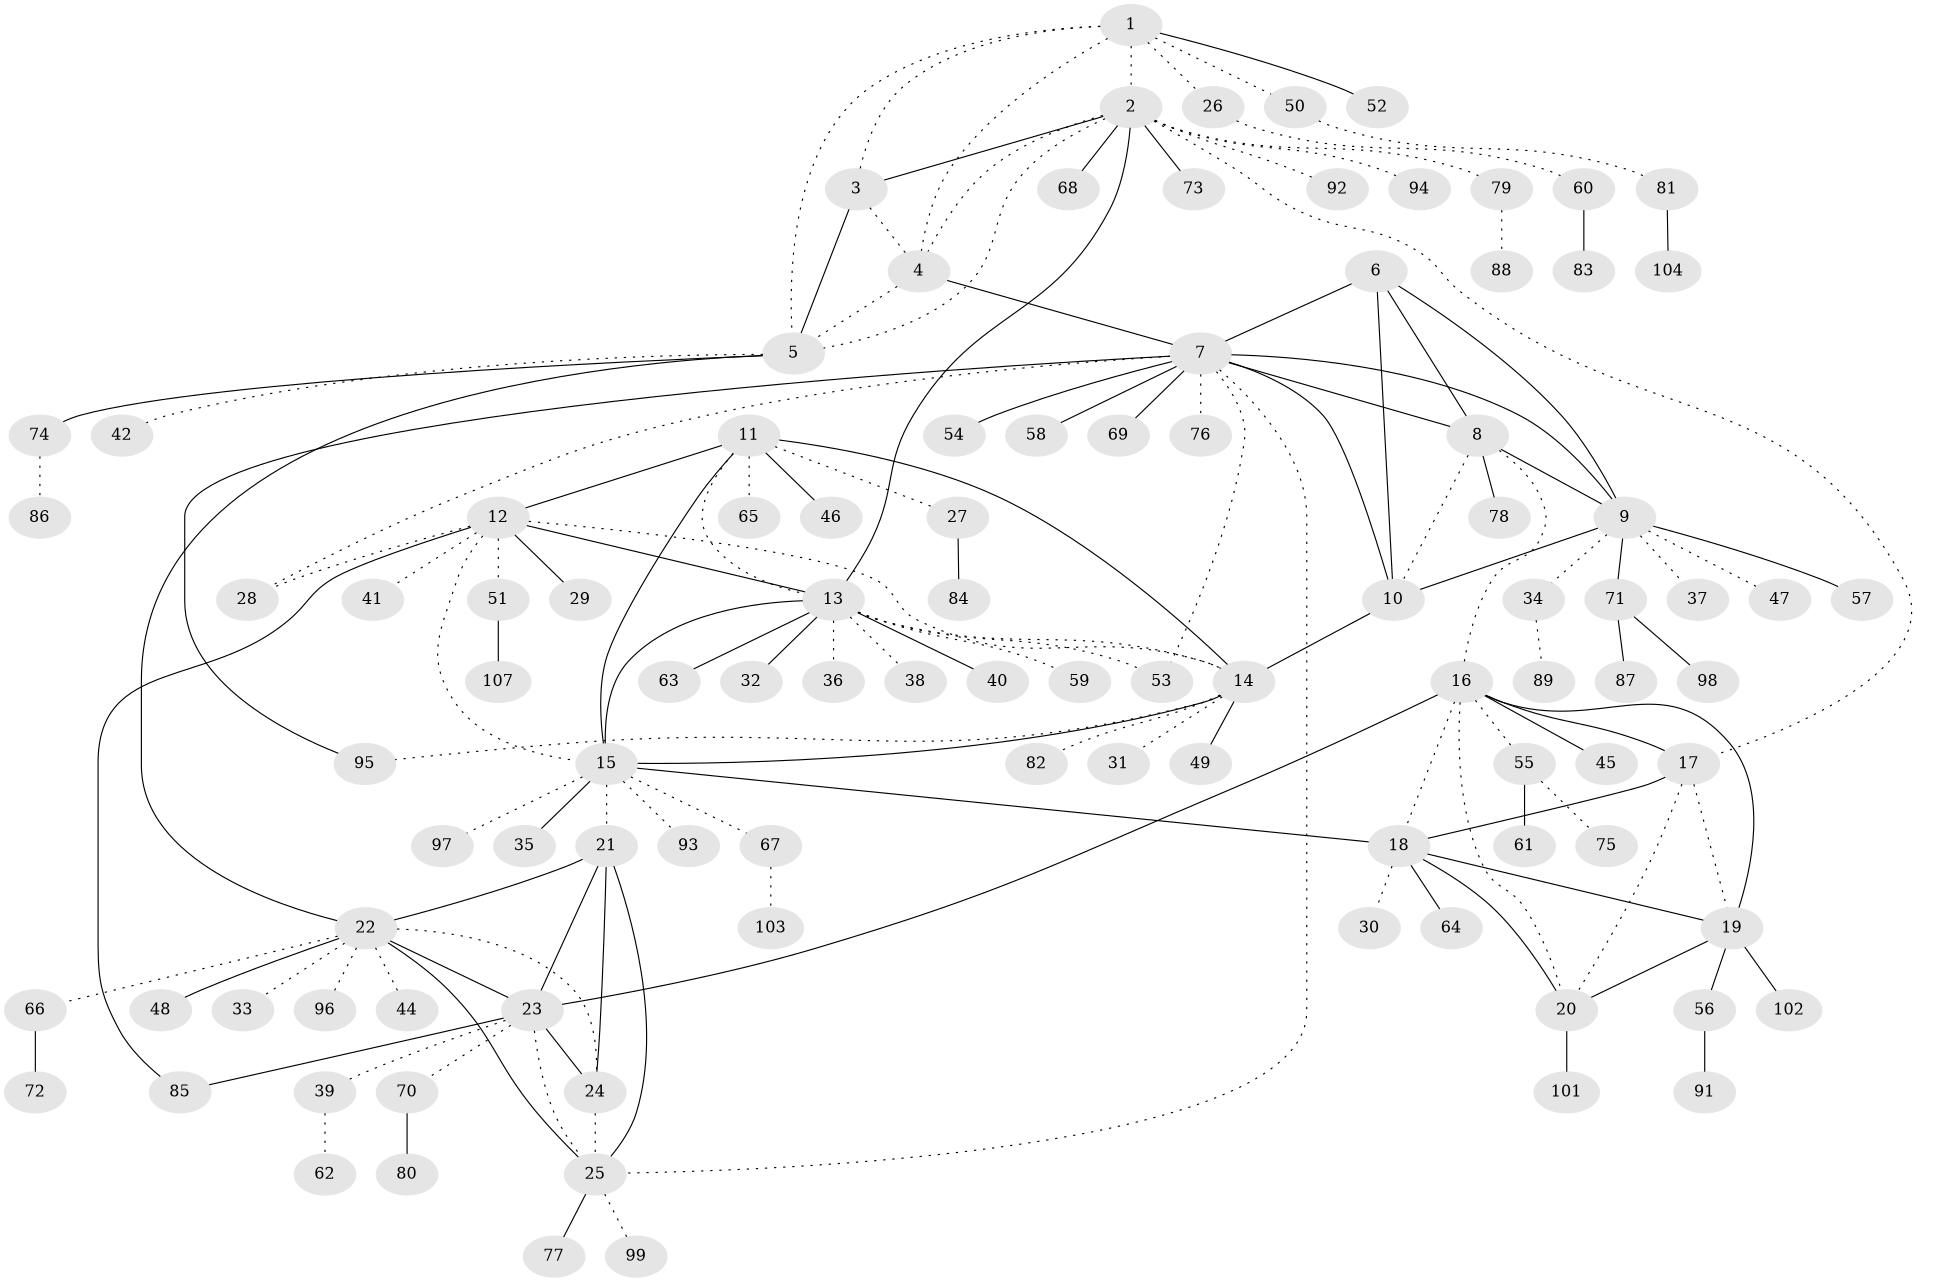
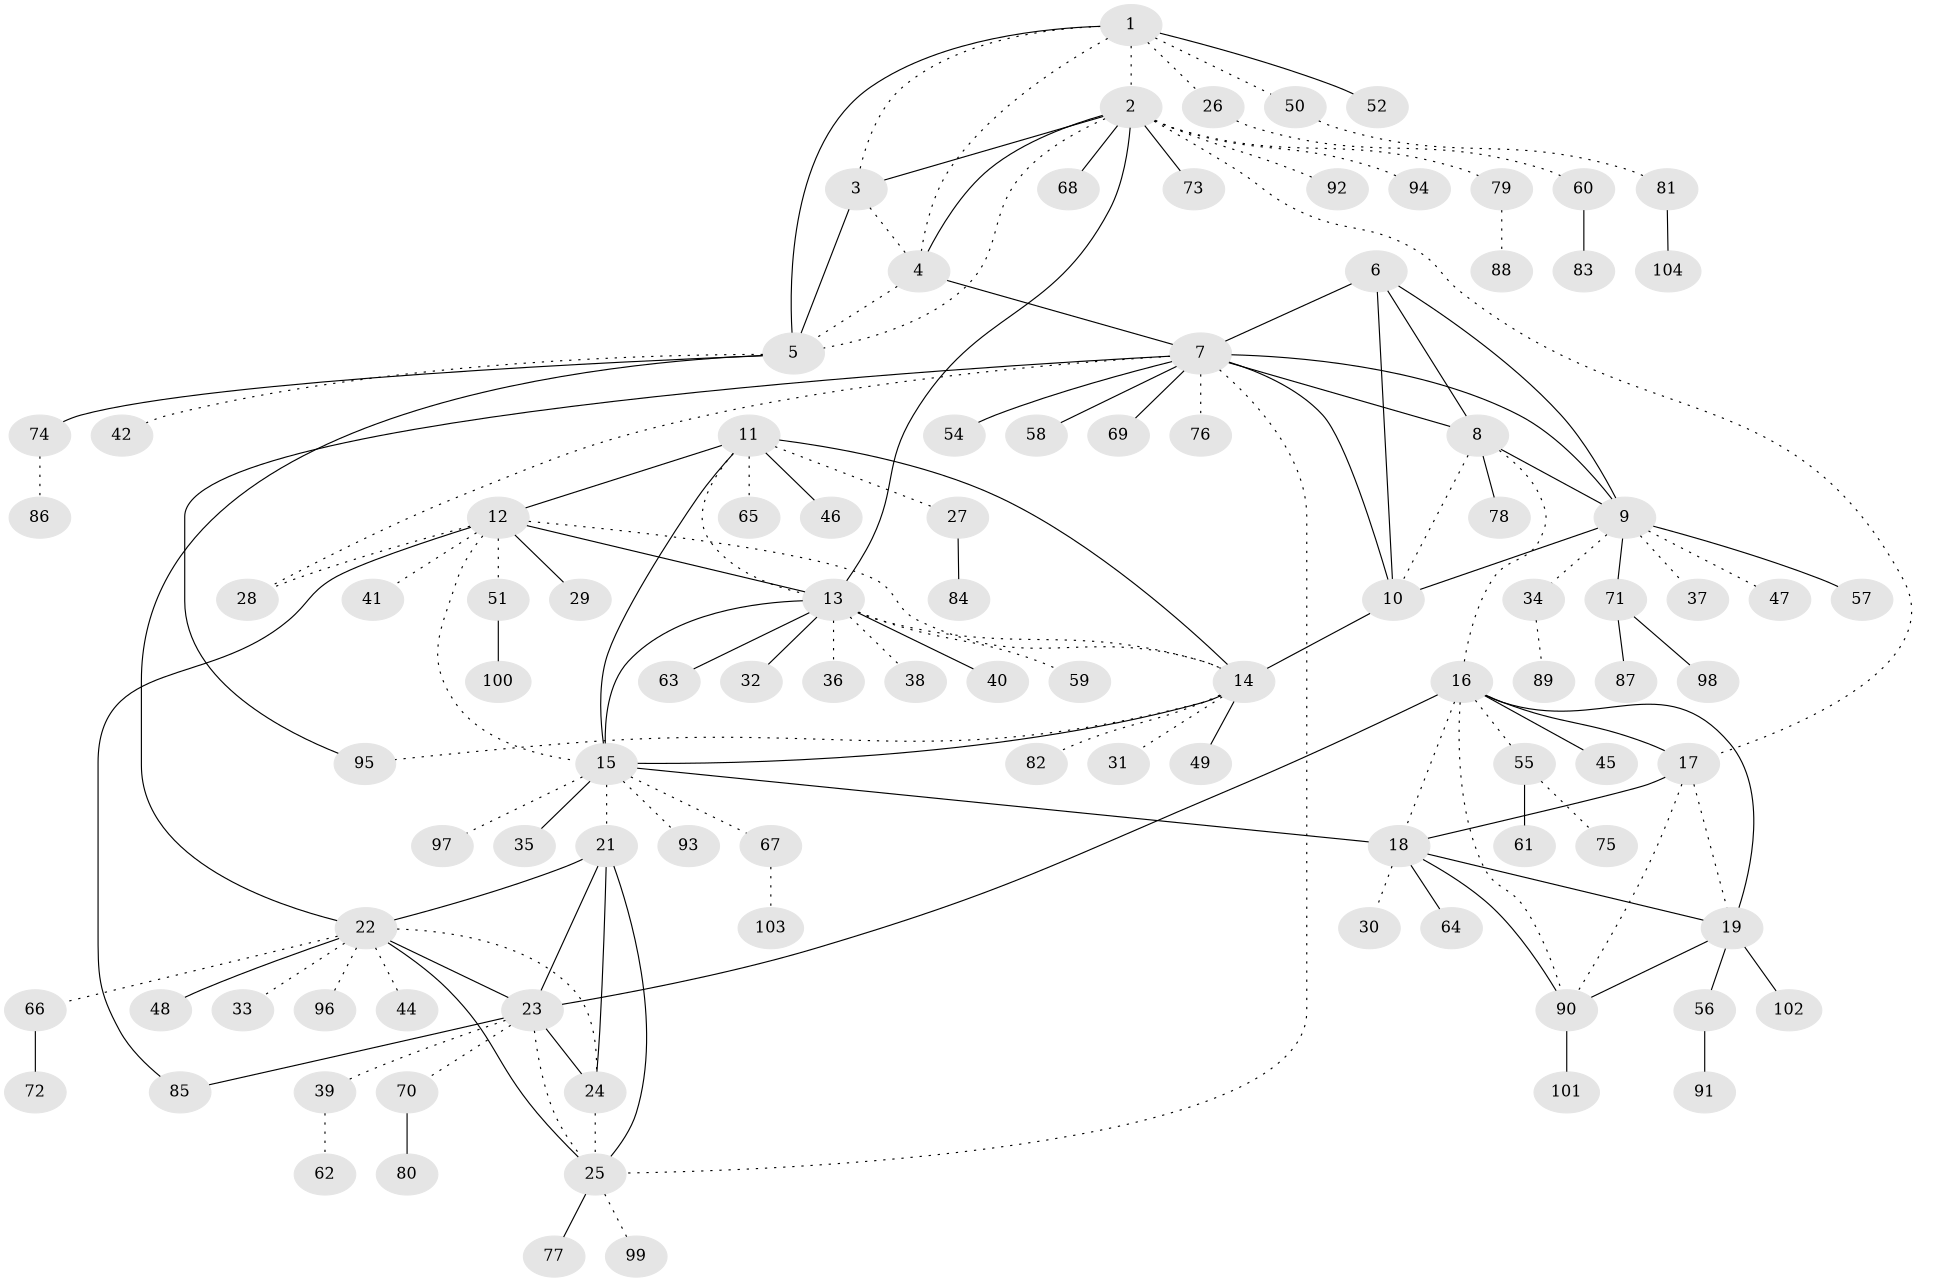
edge "1" -- "5": style dotted -> solid
edge "2" -- "4": style dotted -> solid
node "107": label "107" -> "100"
node "53": removed
node "20": label "20" -> "90"
